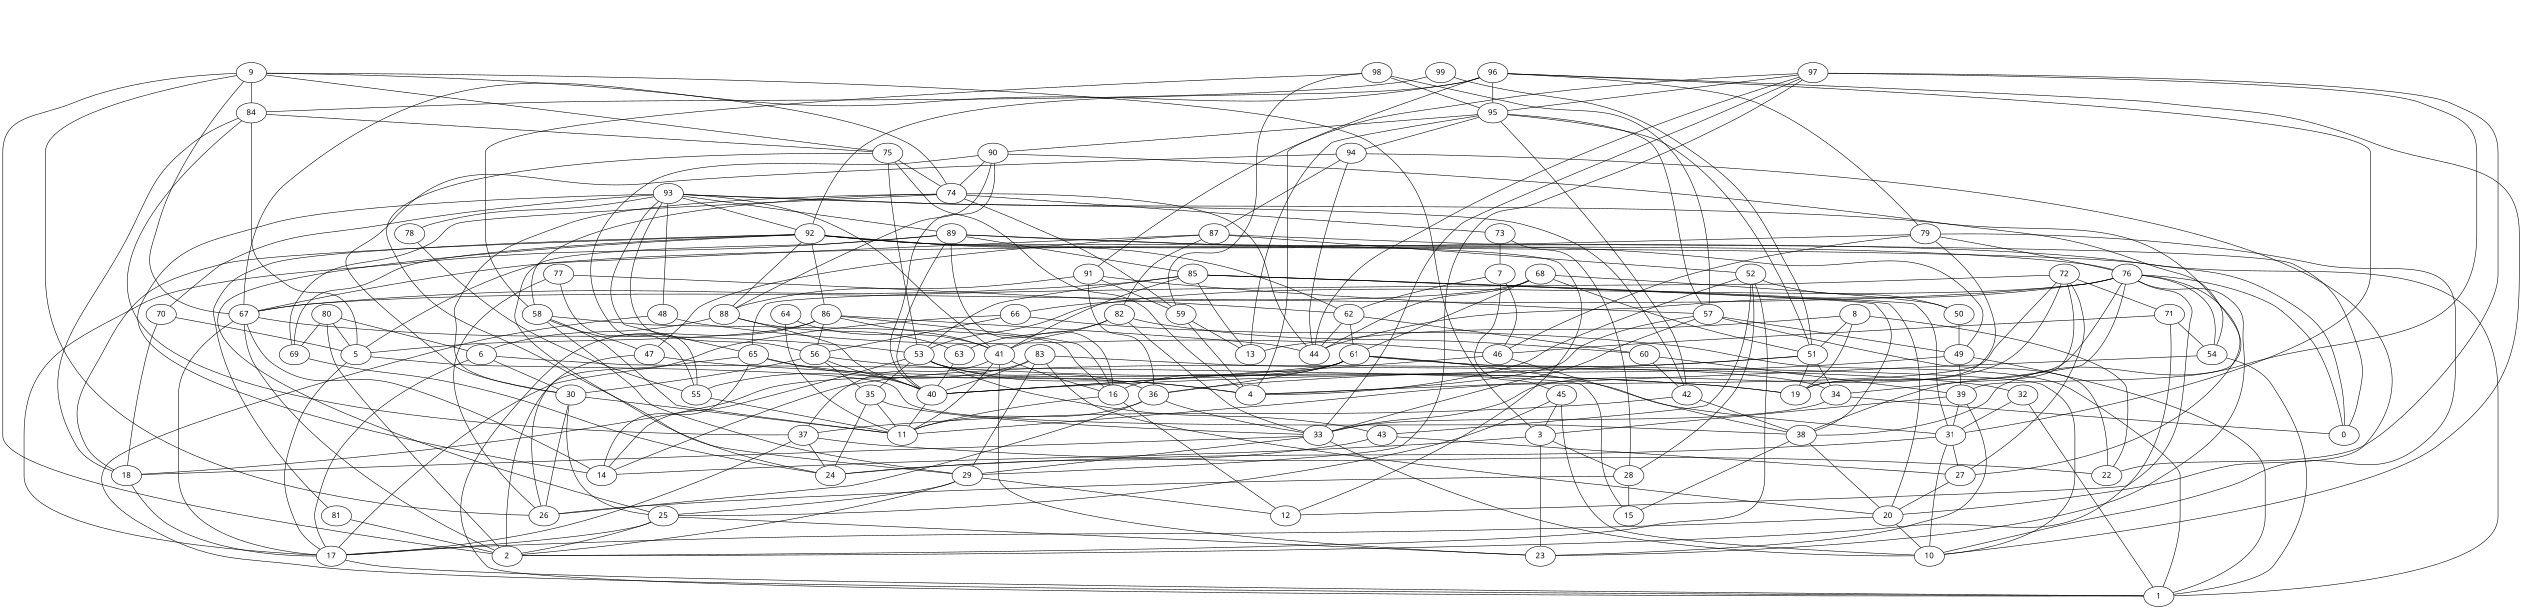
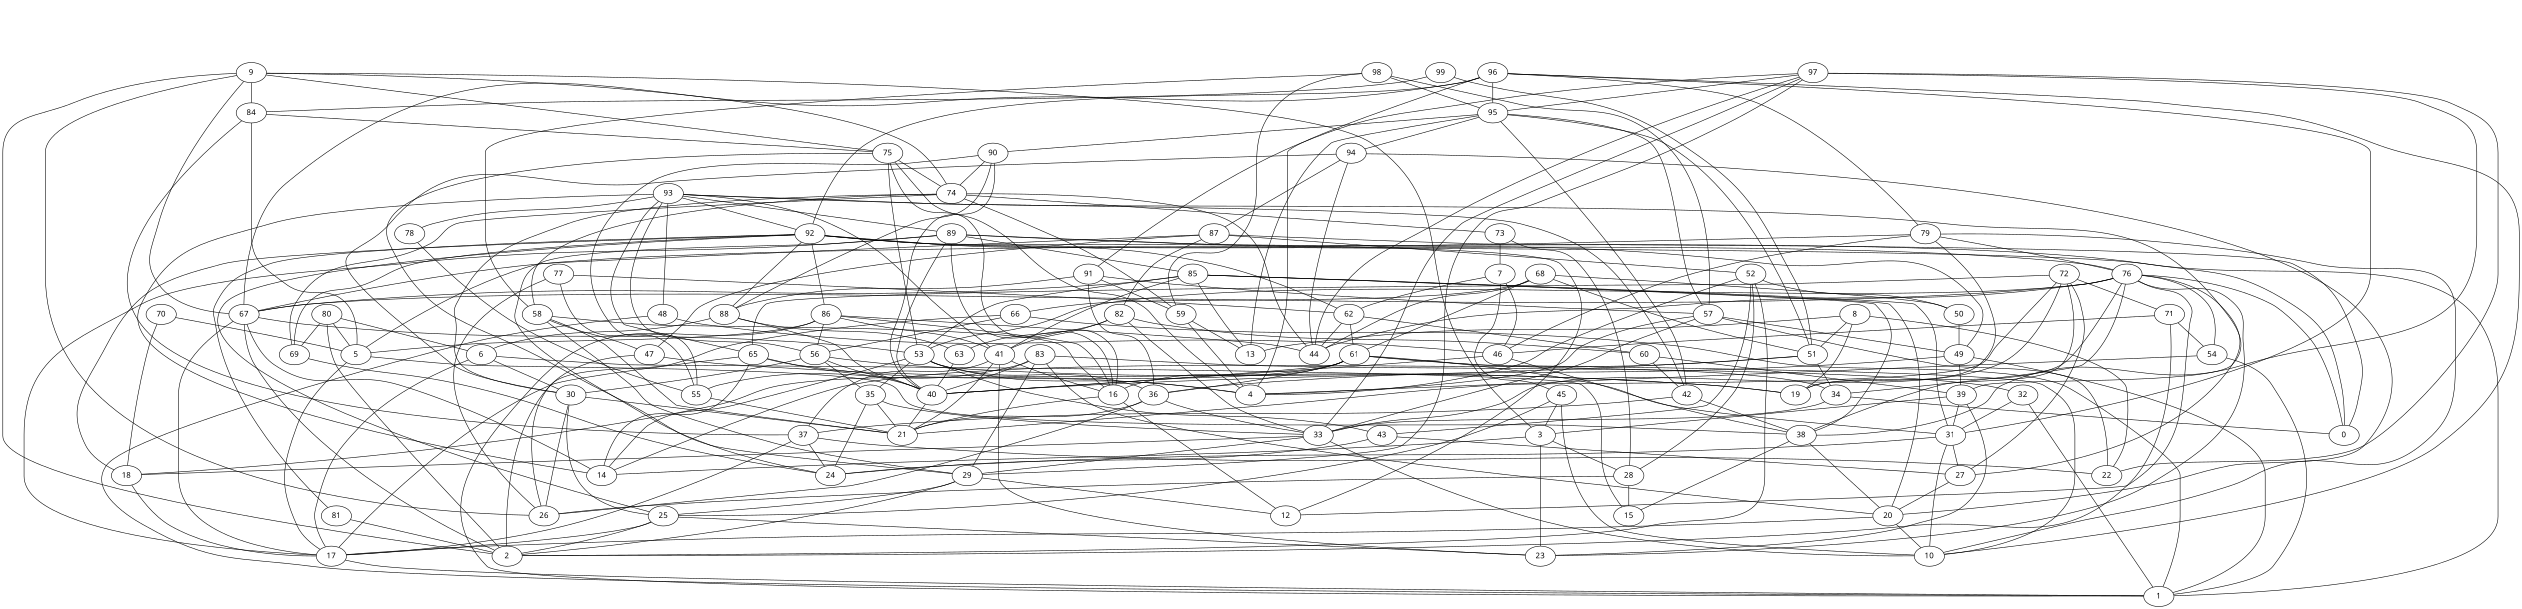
edge "90" -- "54": removed
edge "93" -- "70": removed
edge "84" -- "18": removed
edge "75" -- "16": added
node "64": removed
edge "51" -- "19": removed
node "11": label "11" -> "21"
